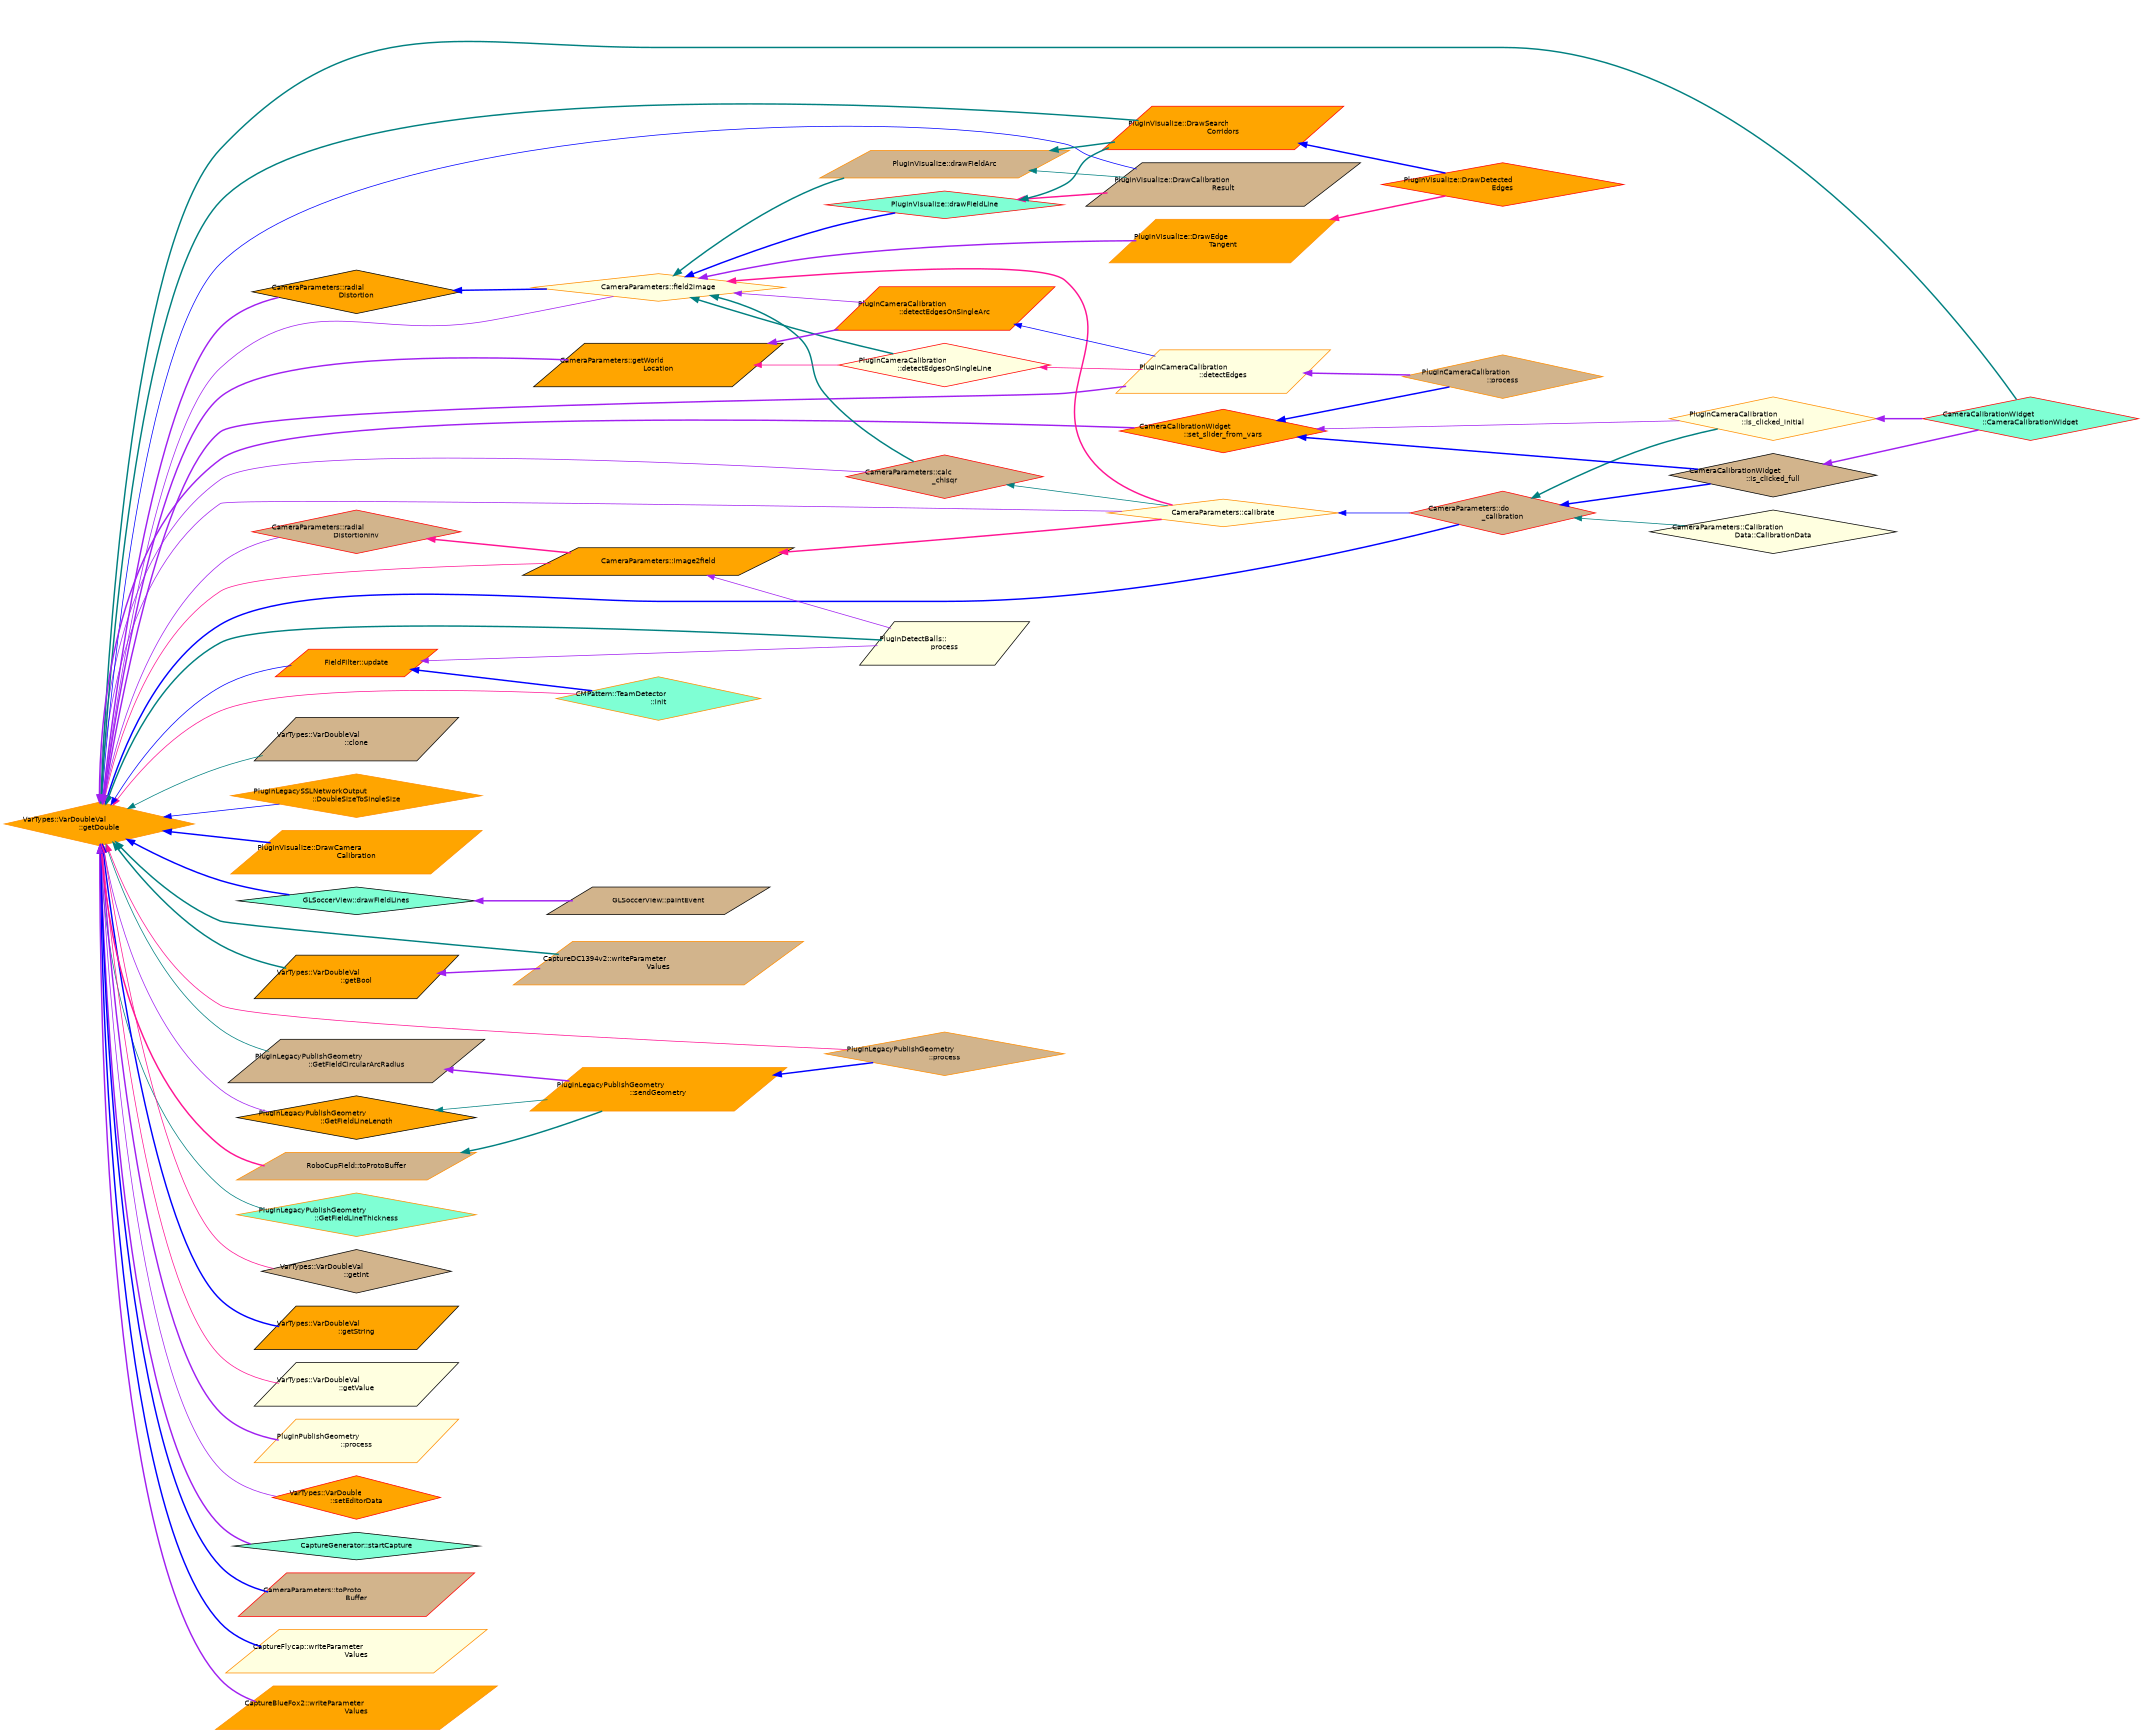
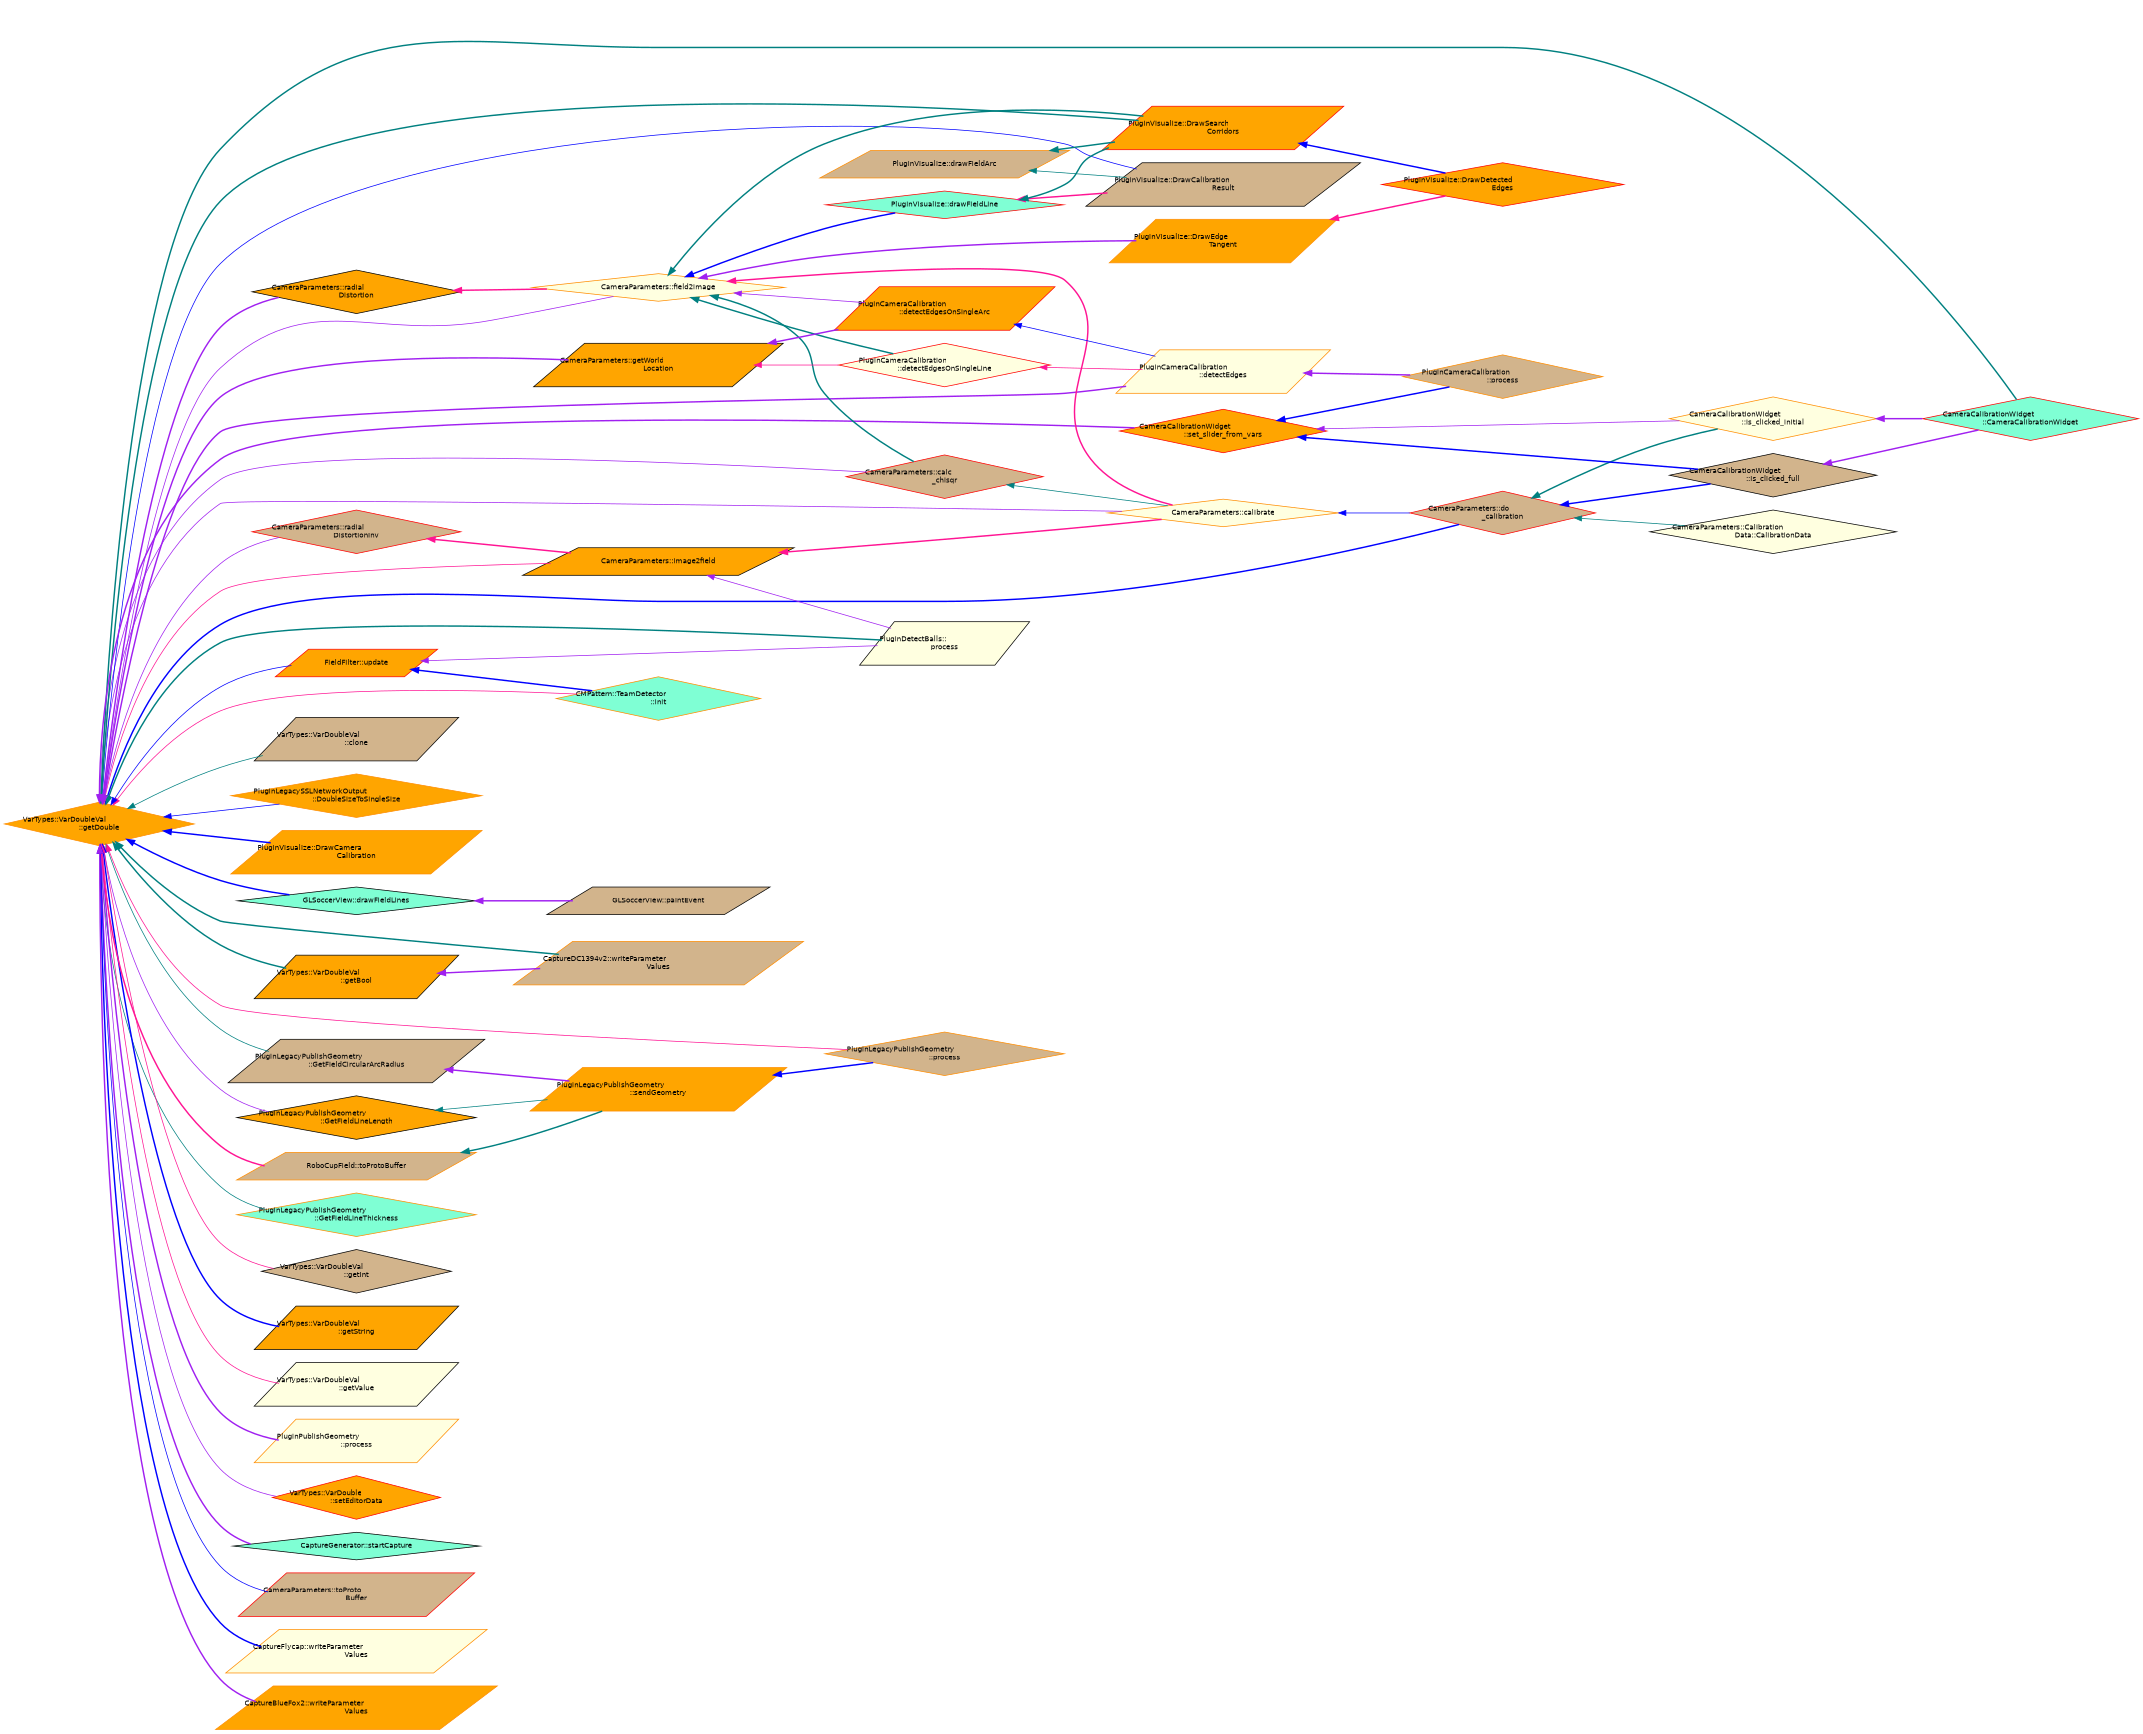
edge "PluginVisualize::drawFieldArc" -> "CameraParameters::field2image": now "PluginVisualize::DrawSearch Corridors" -> "CameraParameters::field2image"
edge "CameraParameters::field2image" -> "CameraParameters::radial Distortion": color blue -> deeppink
node "PluginCameraCalibration ::is_clicked_initial": label "PluginCameraCalibration ::is_clicked_initial" -> "CameraCalibrationWidget ::is_clicked_initial"
edge "CameraParameters::toProto Buffer" -> "VarTypes::VarDoubleVal ::getDouble": style bold -> solid
